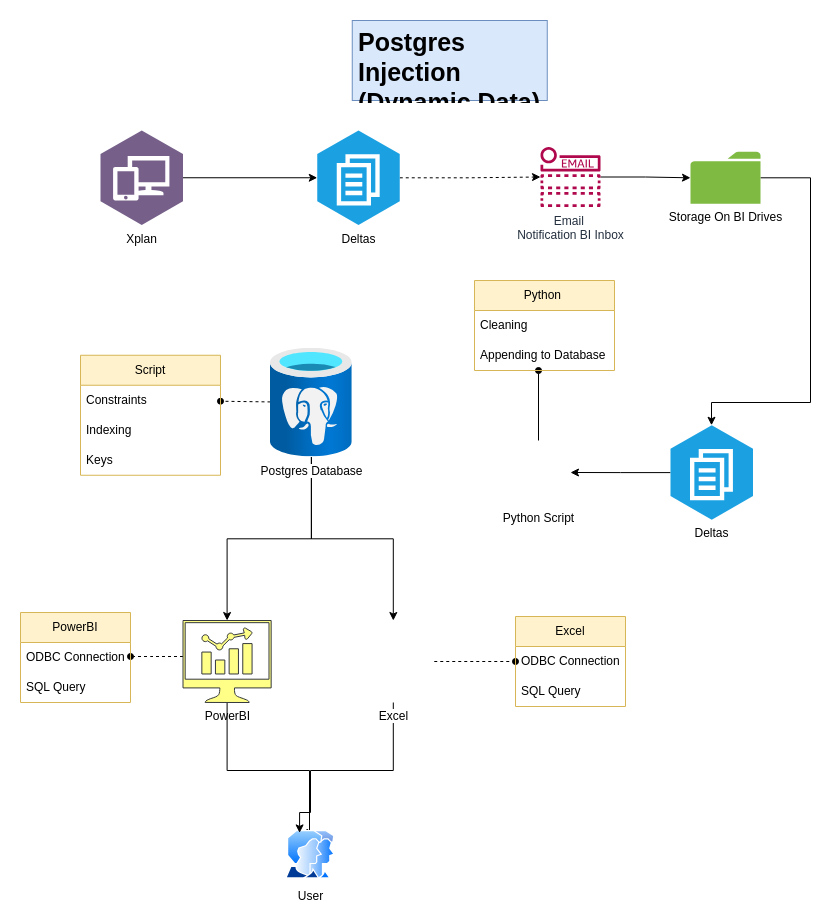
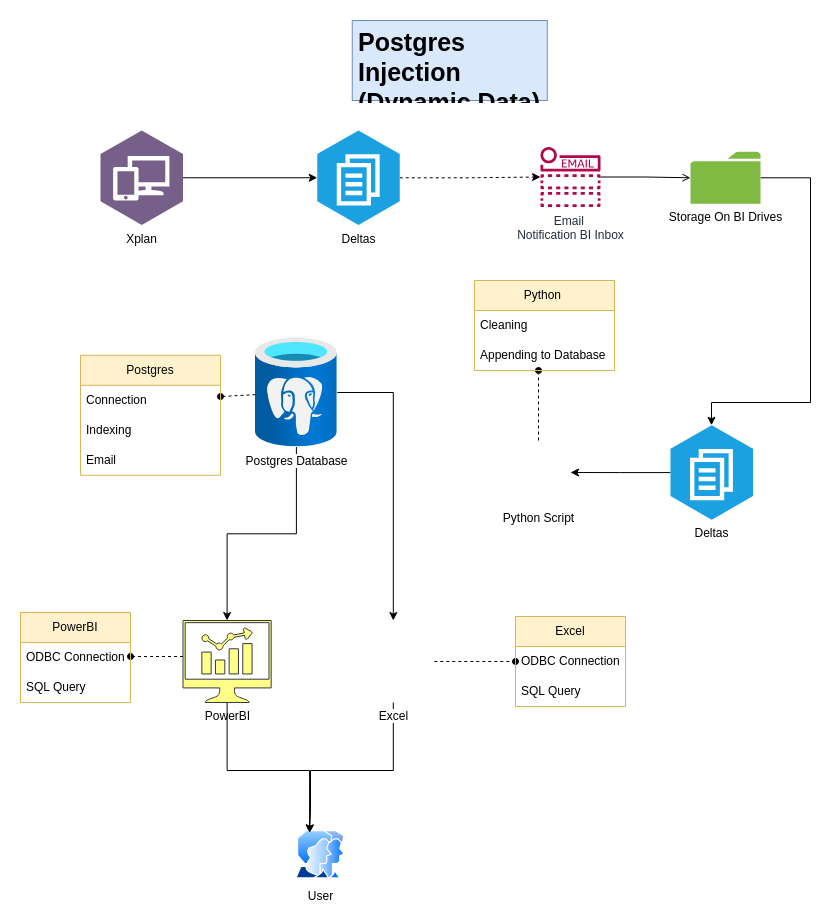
edge "Email Notification BI Inbox" -> "Storage On BI Drives": arrowhead classic -> open
node "Script": label "Script" -> "Postgres"
node "Constraints": label "Constraints" -> "Connection"
node "Postgres Database": moved (311, 403) -> (296, 393)
edge "Python Script" -> "Appending to Database": style solid -> dashed
node "Keys": label "Keys" -> "Email"
node "User": moved (311, 855) -> (321, 855)
